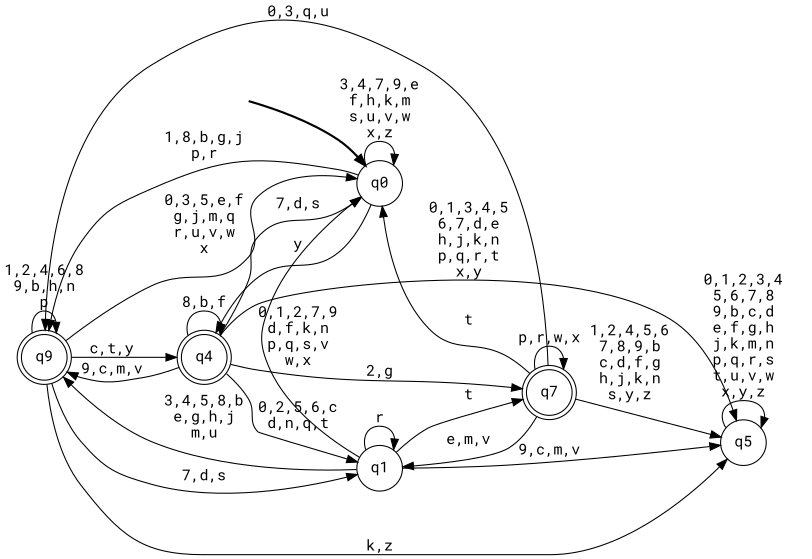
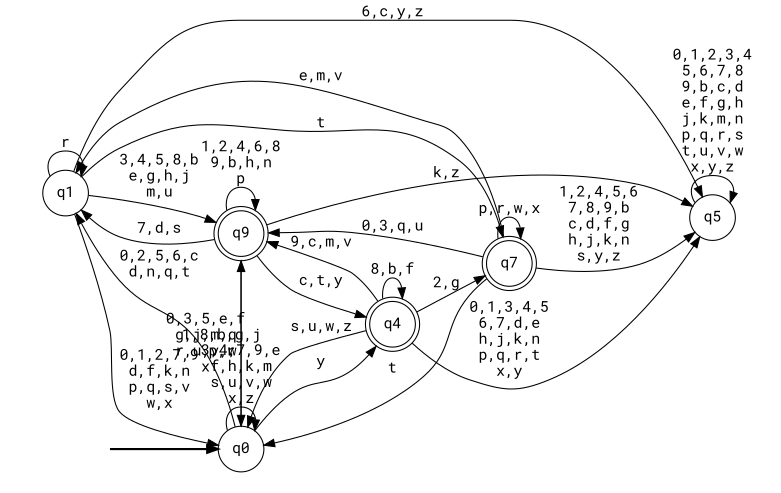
edge "q4" -> "q0": label "7,d,s" -> "s,u,w,z"
edge "q4" -> "q1": now "q0" -> "q1"
edge "q1" -> "q5": label "9,c,m,v" -> "6,c,y,z"
